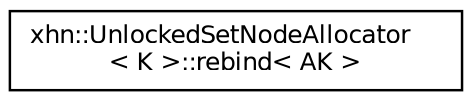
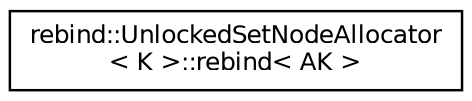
node "xhn::UnlockedSetNodeAllocator < K >::rebind< AK >": label "xhn::UnlockedSetNodeAllocator < K >::rebind< AK >" -> "rebind::UnlockedSetNodeAllocator < K >::rebind< AK >"
